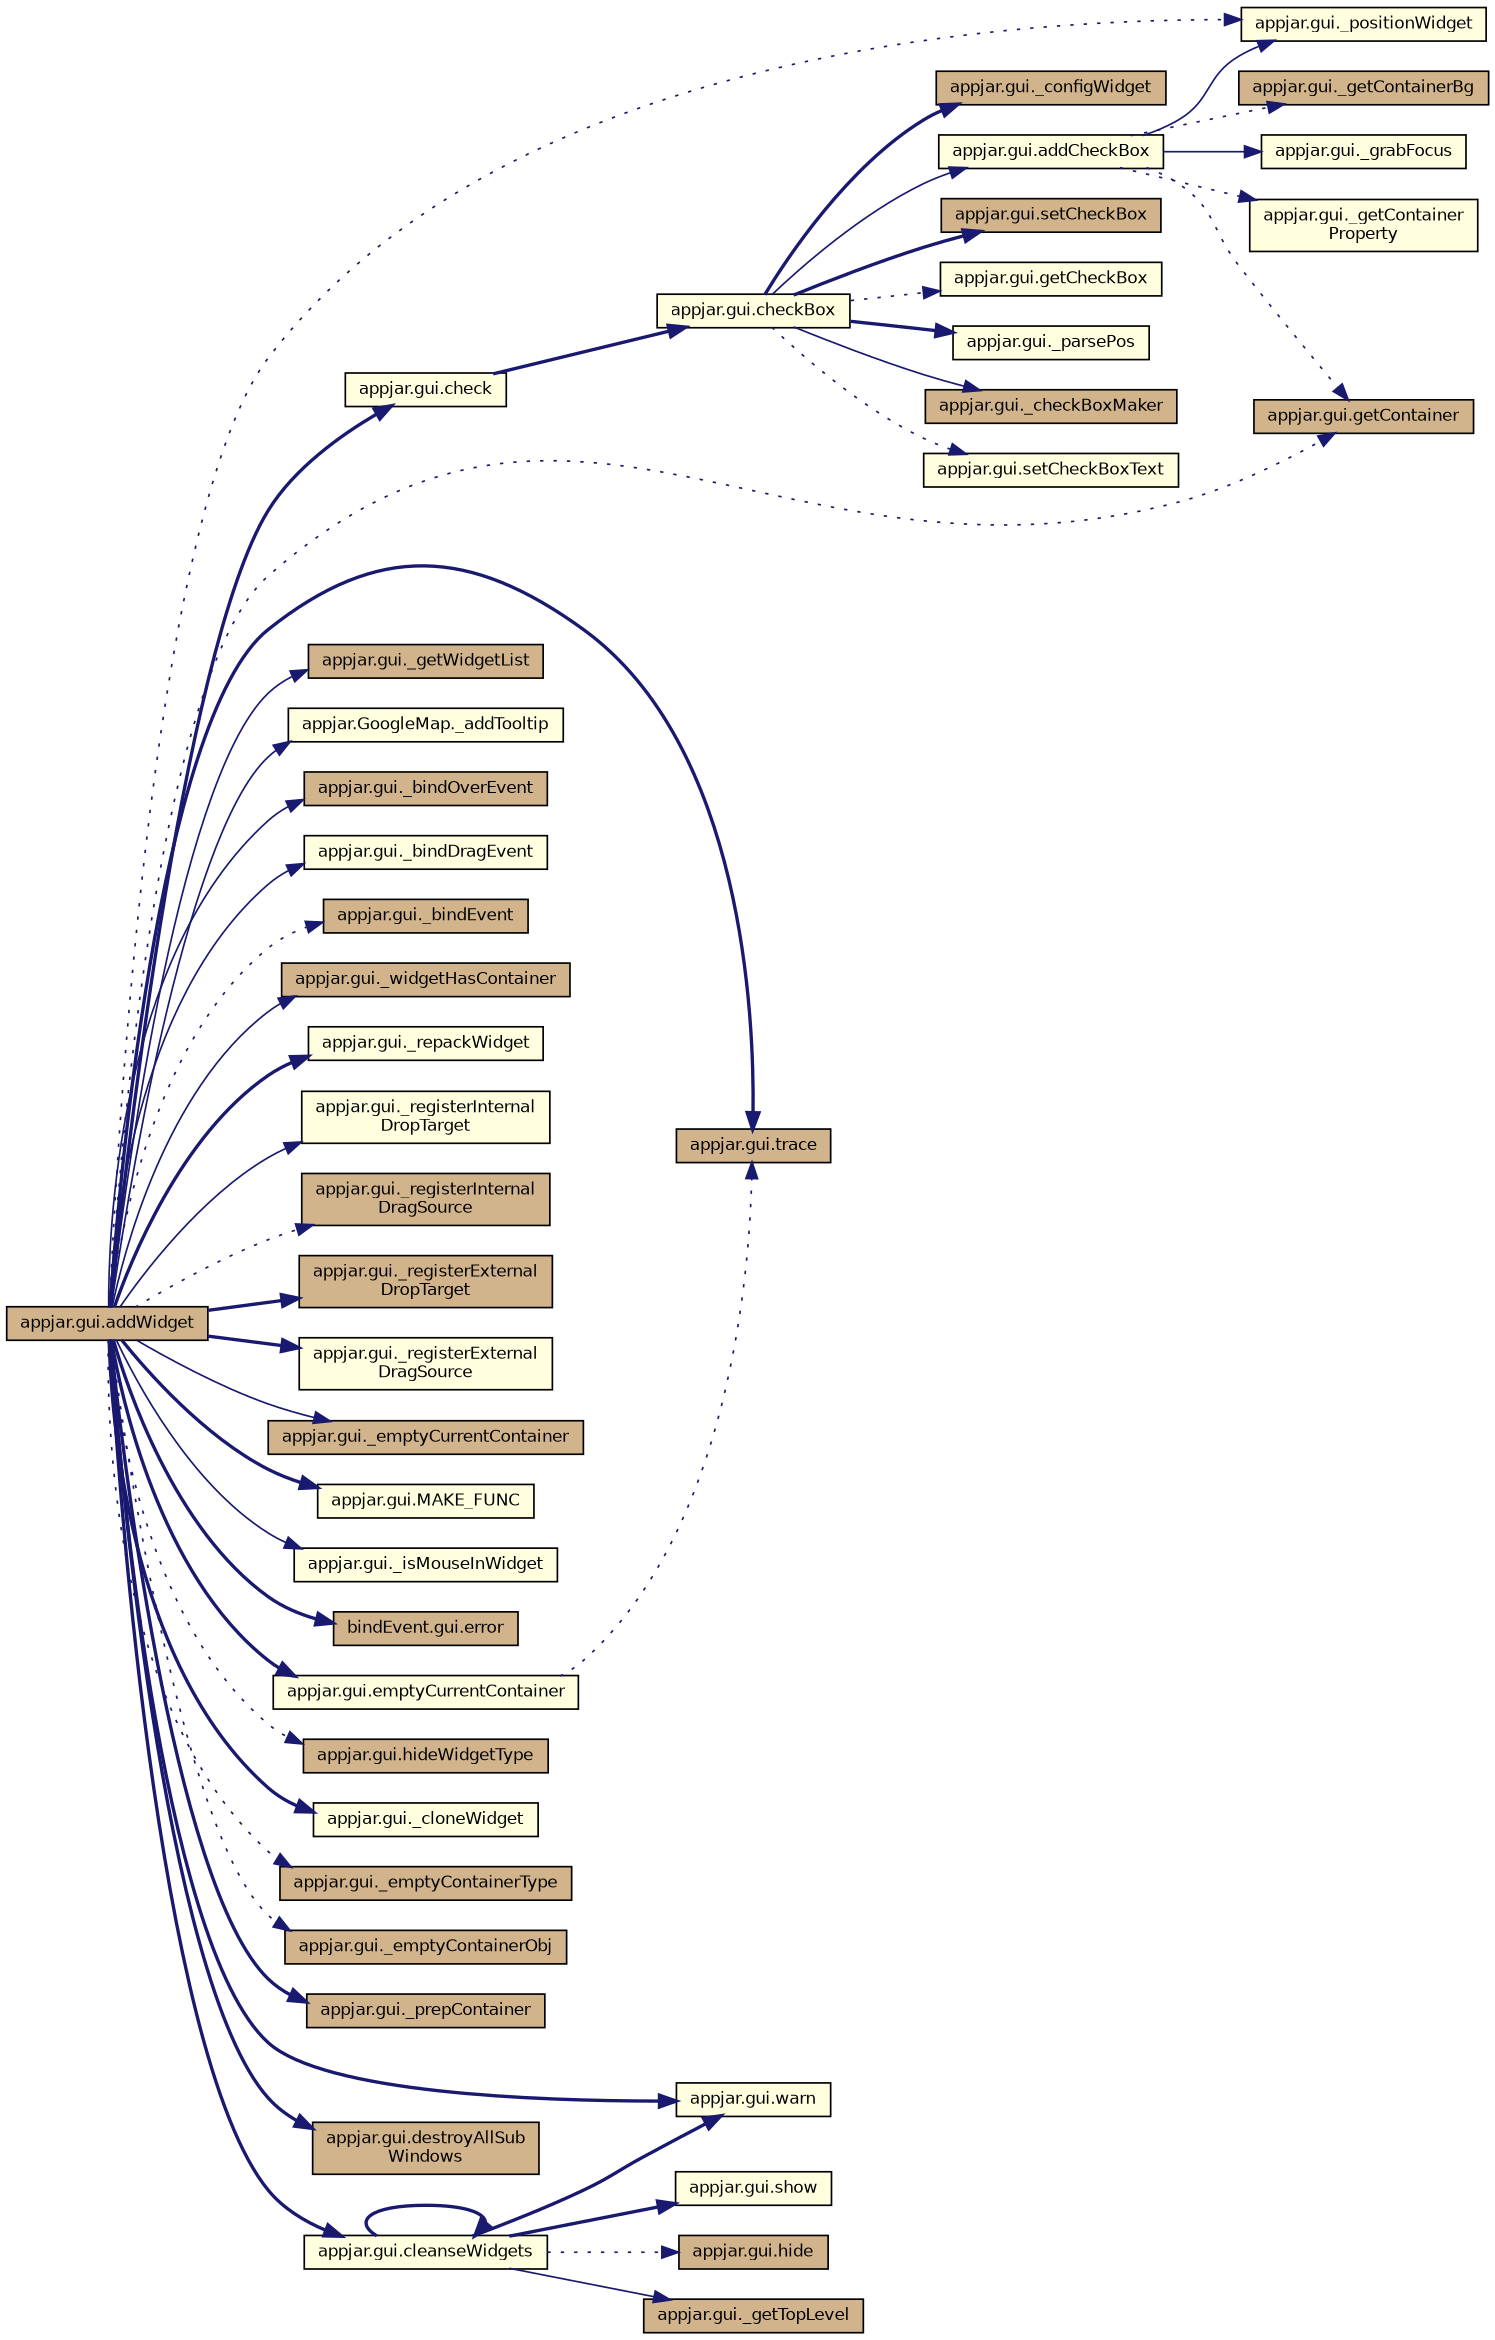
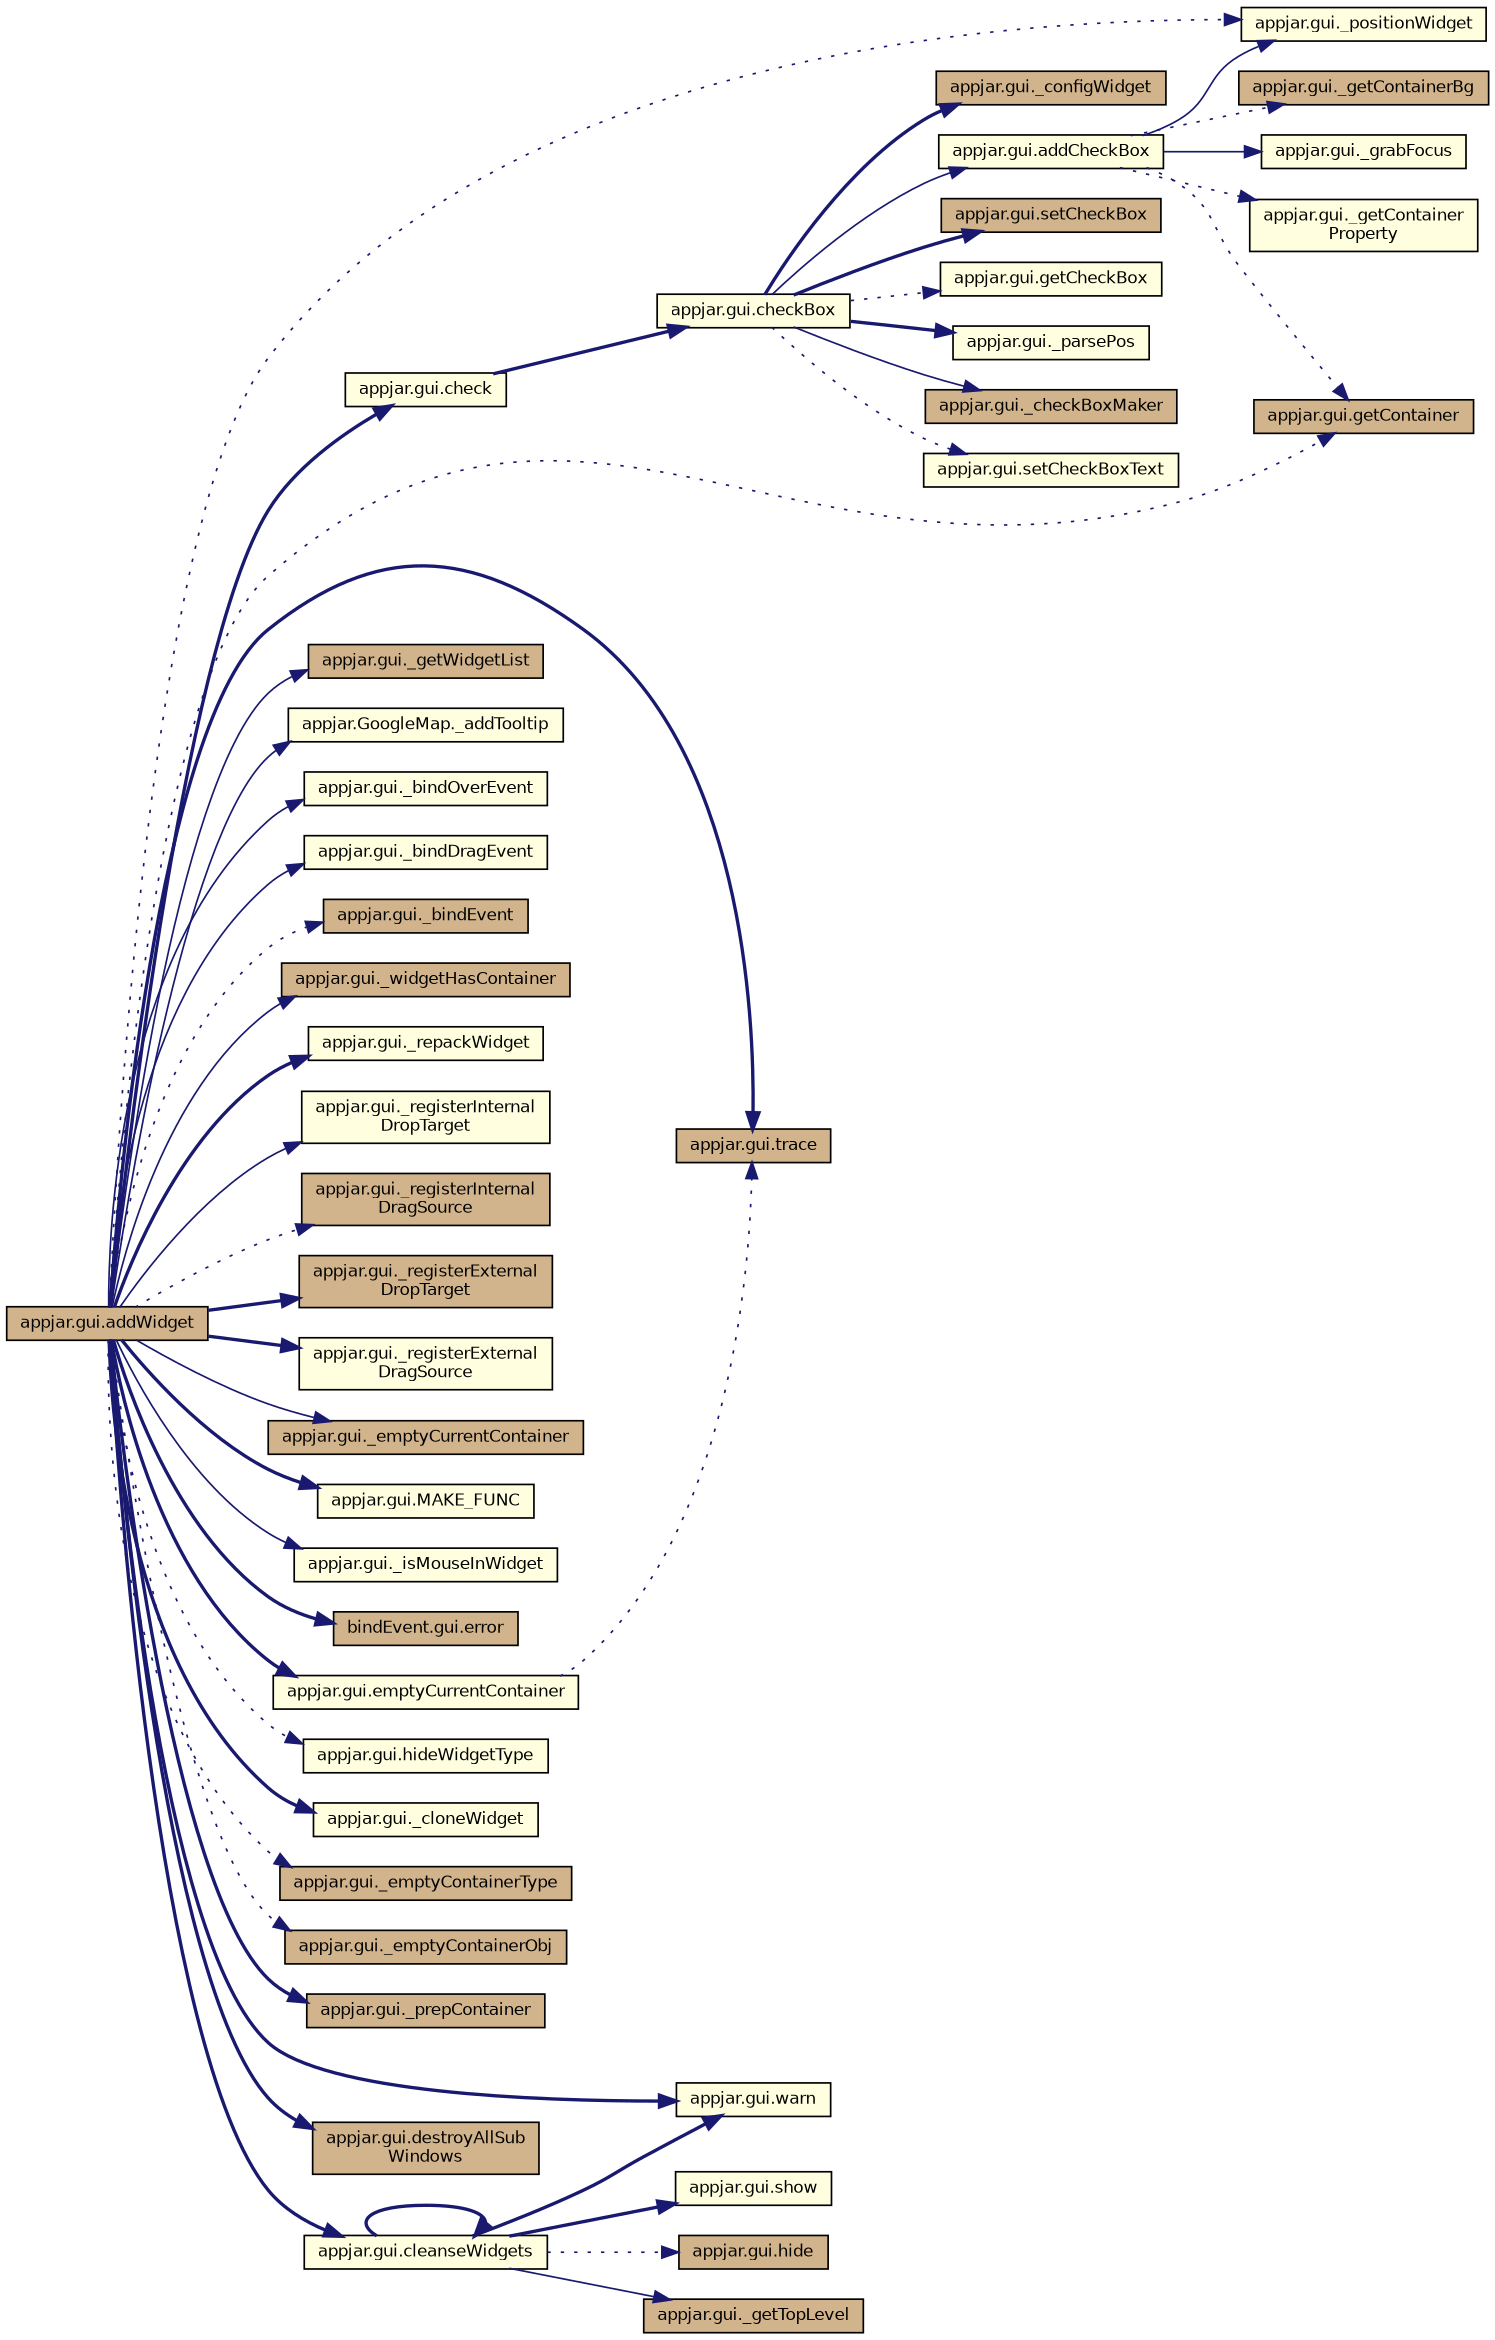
node "appjar.gui._bindOverEvent": fillcolor tan -> lightyellow
node "appjar.gui.hideWidgetType": fillcolor tan -> lightyellow
